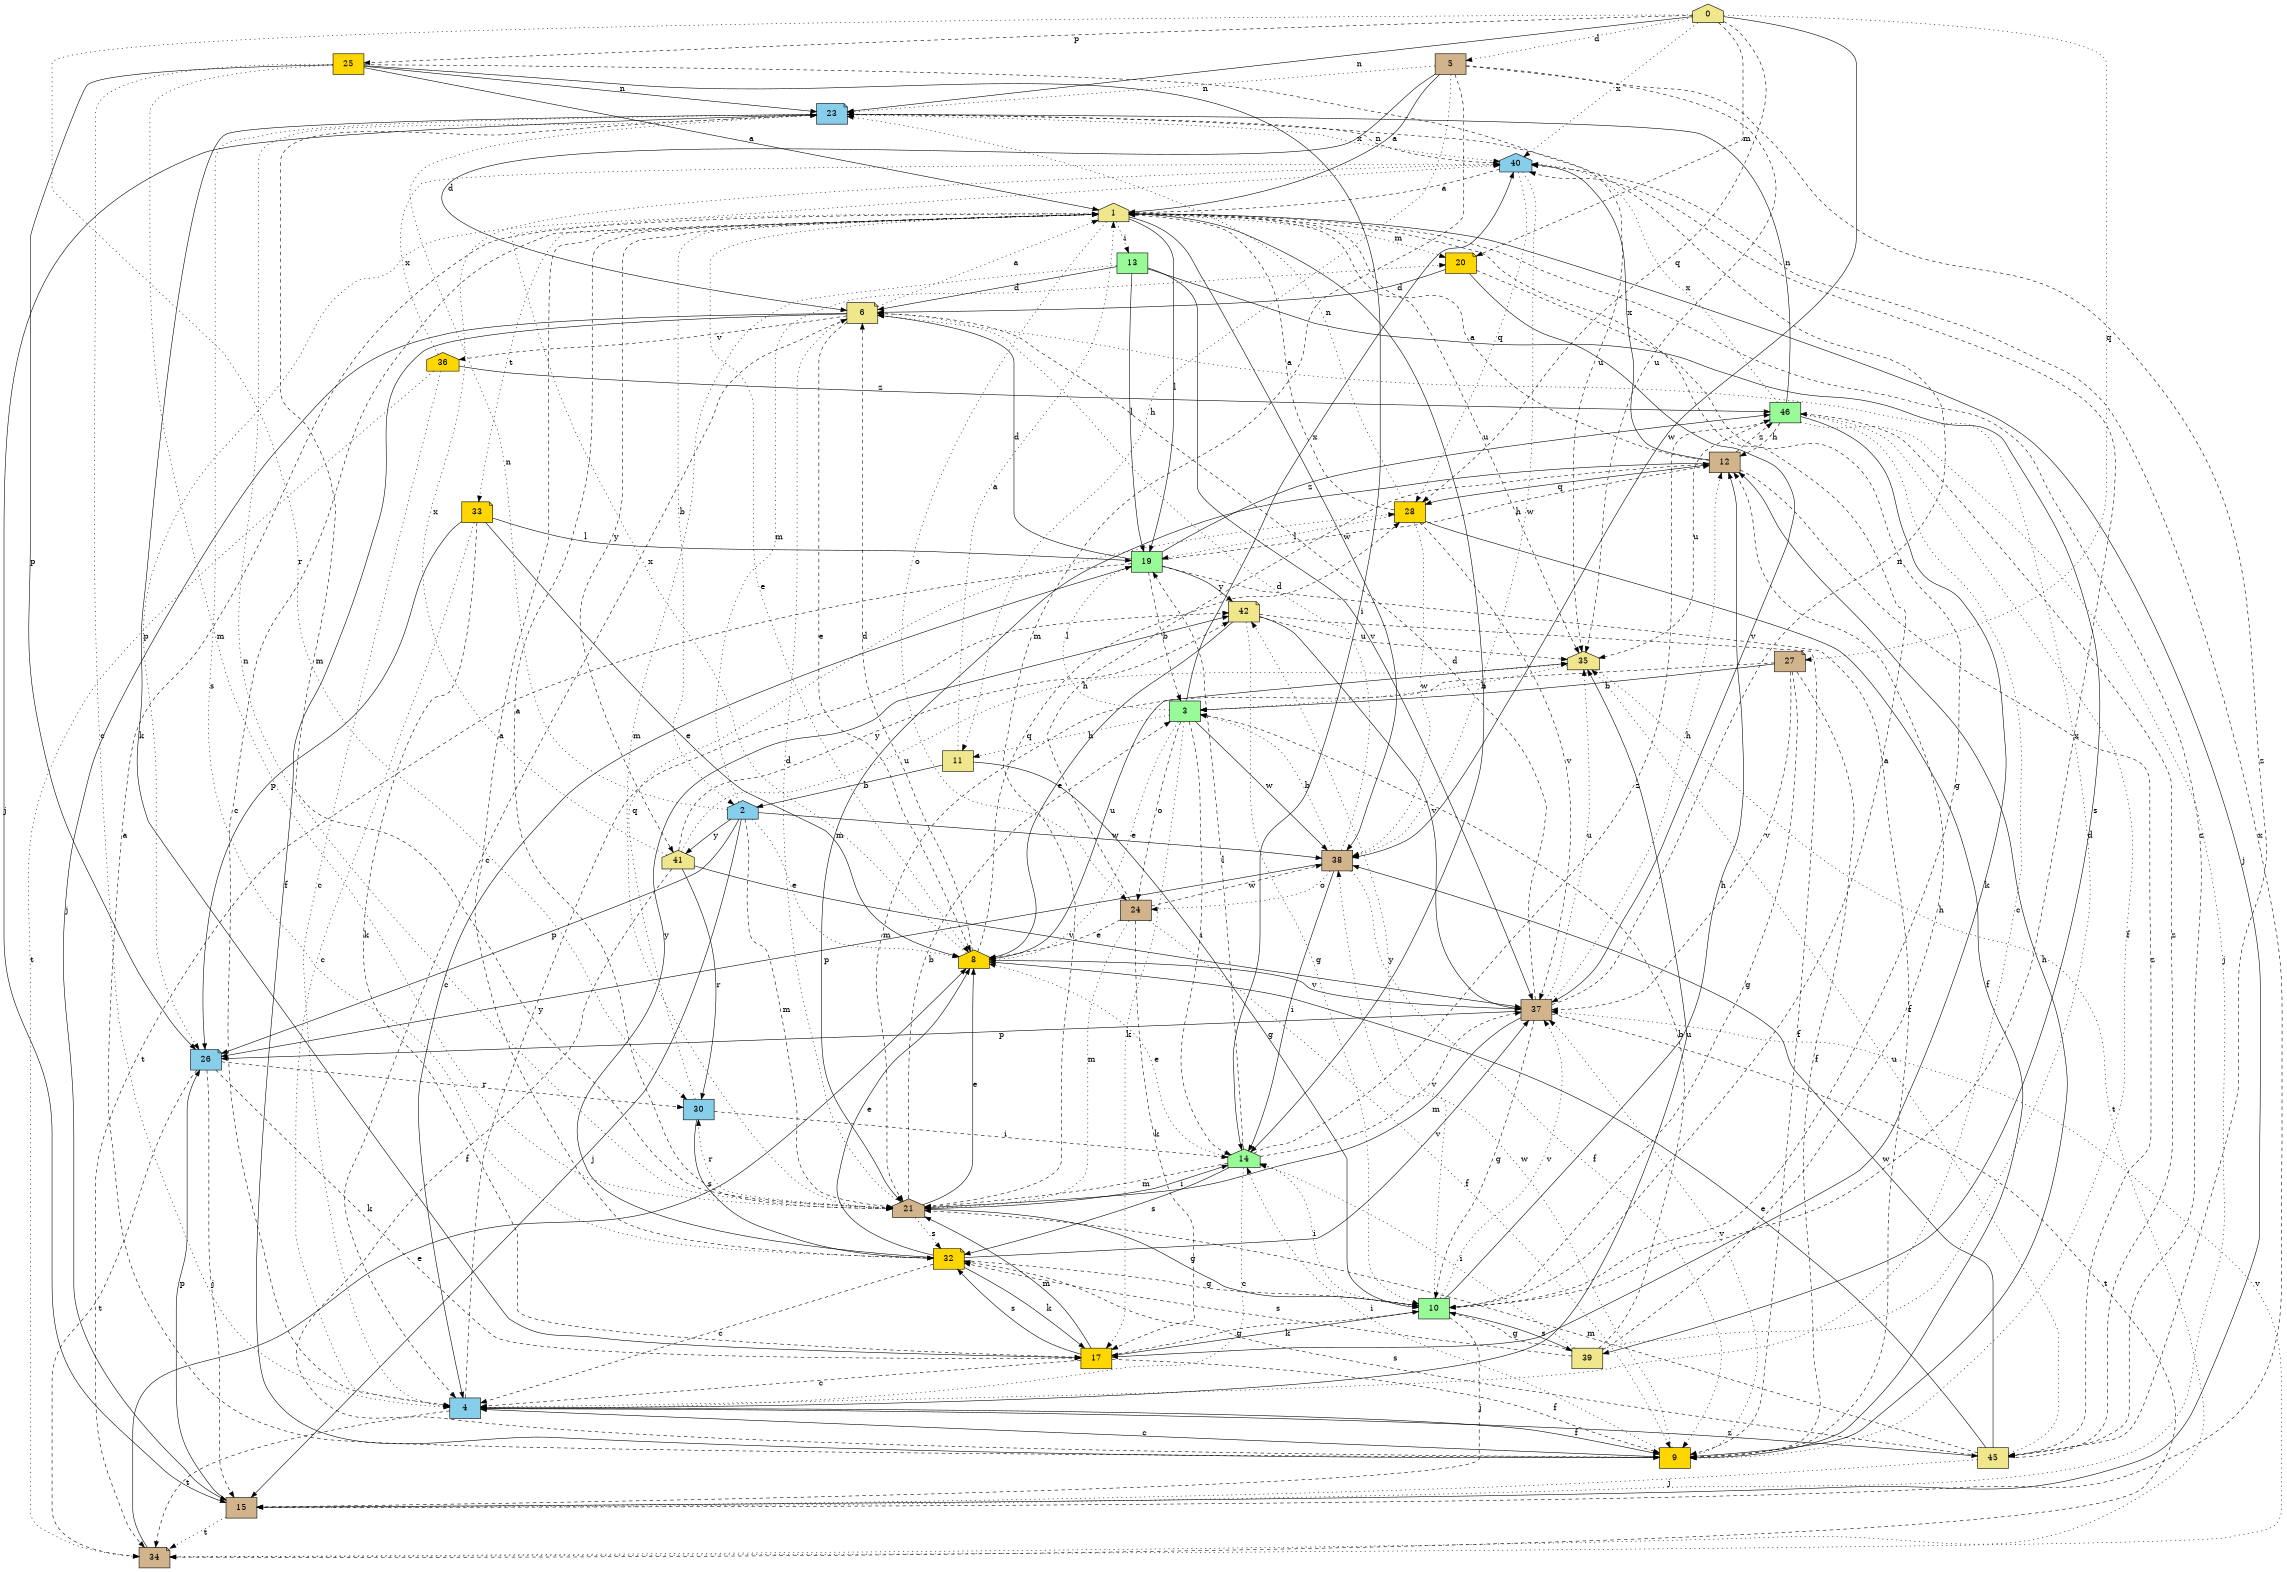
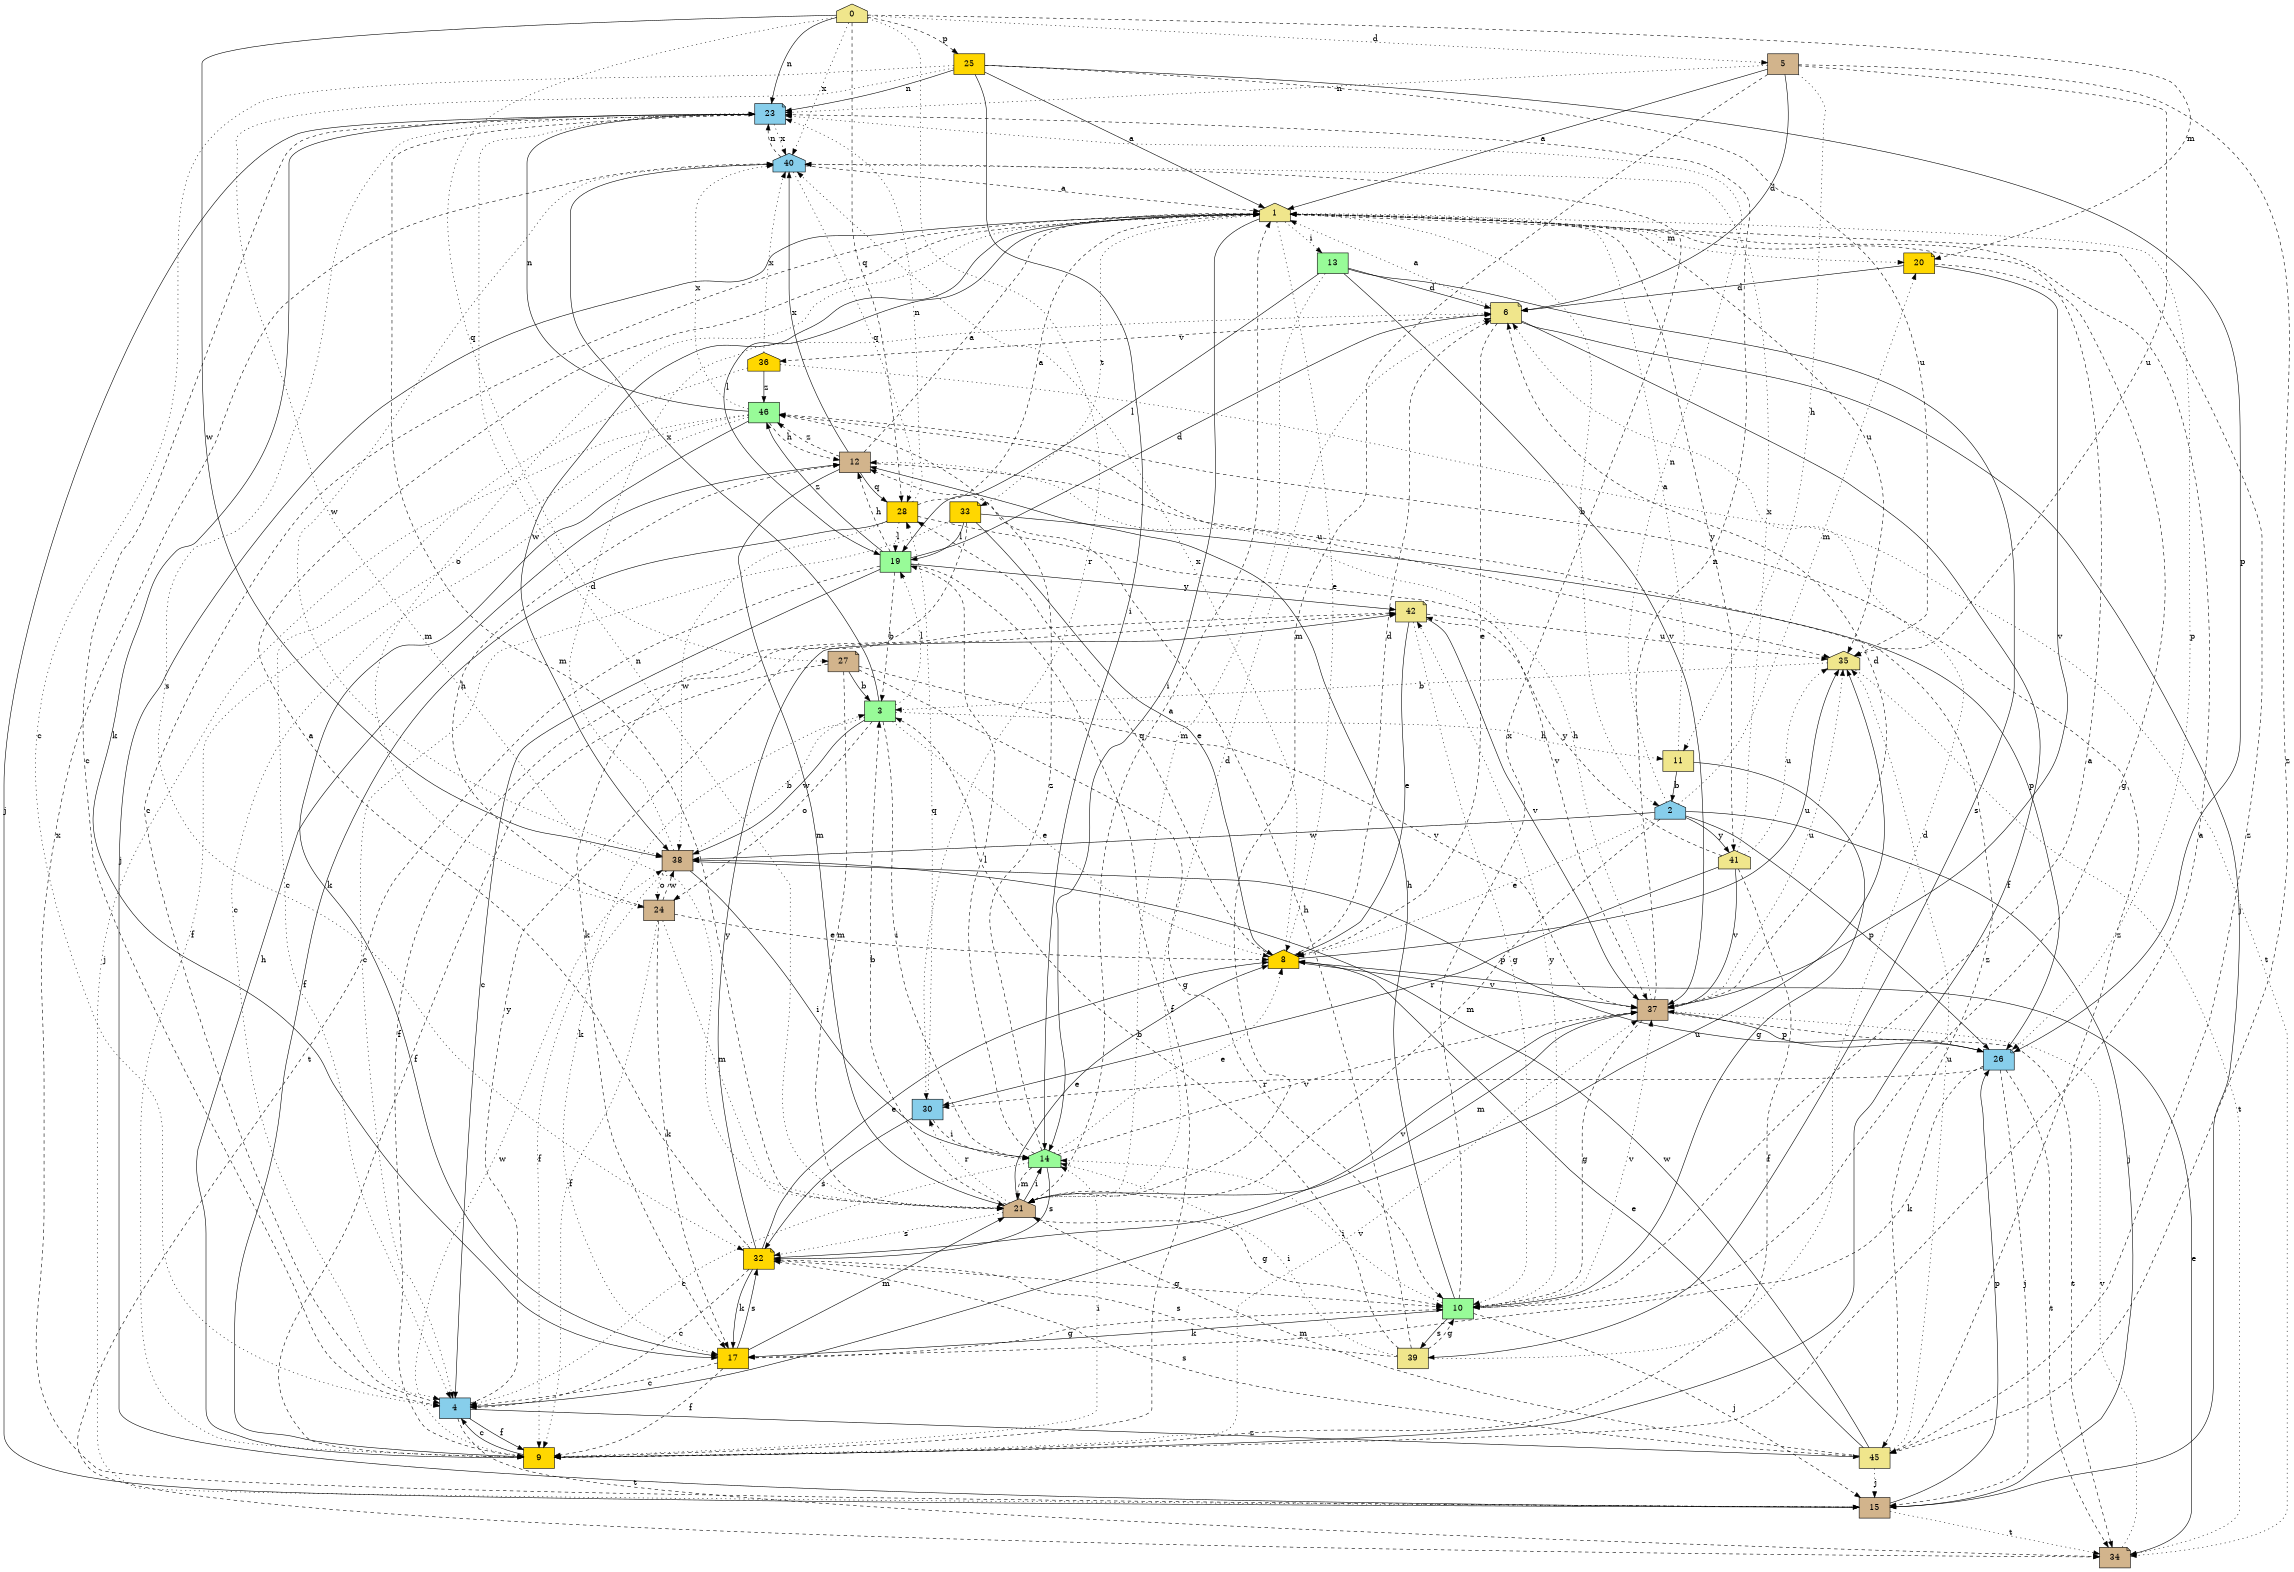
edge "6" -> "4": now "23" -> "4"
edge "21" -> "10": style solid -> dashed
